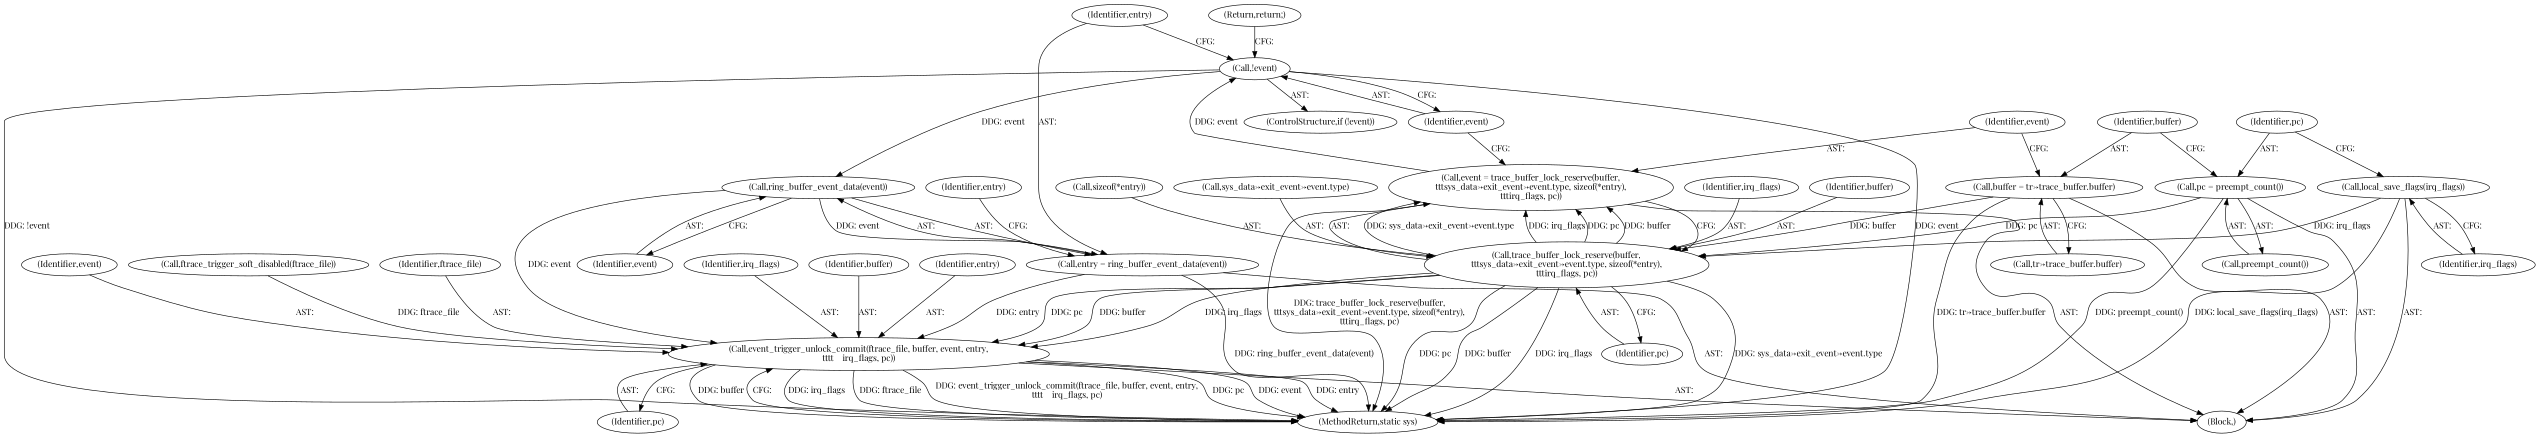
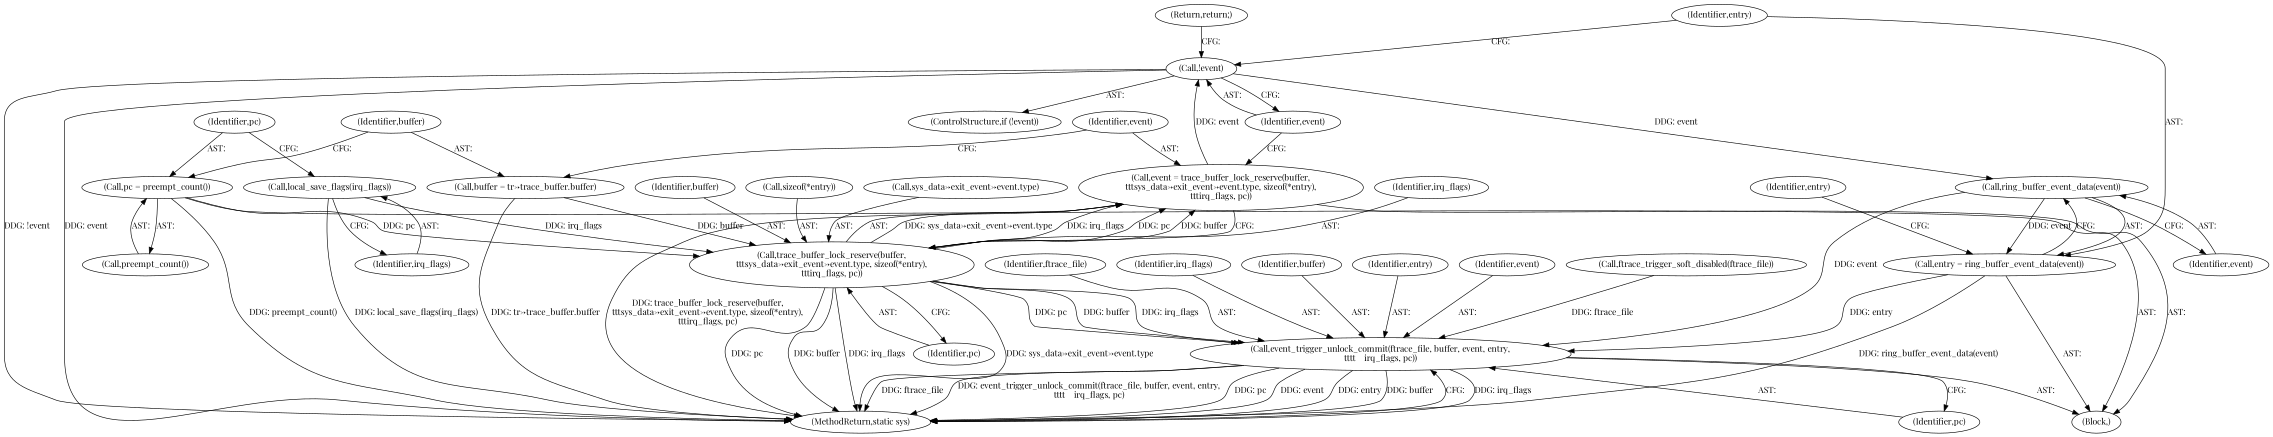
edge "(Call,entry = ring_buffer_event_data(event))" -> "(Call,ring_buffer_event_data(event))": label "AST: " -> "CFG: "
node "(Call,tr->trace_buffer.buffer)": removed
edge "(Call,buffer = tr->trace_buffer.buffer)" -> "(Block,)": removed, label "AST:"
edge "(Call,local_save_flags(irq_flags))" -> "(Block,)": removed, label "AST:"
